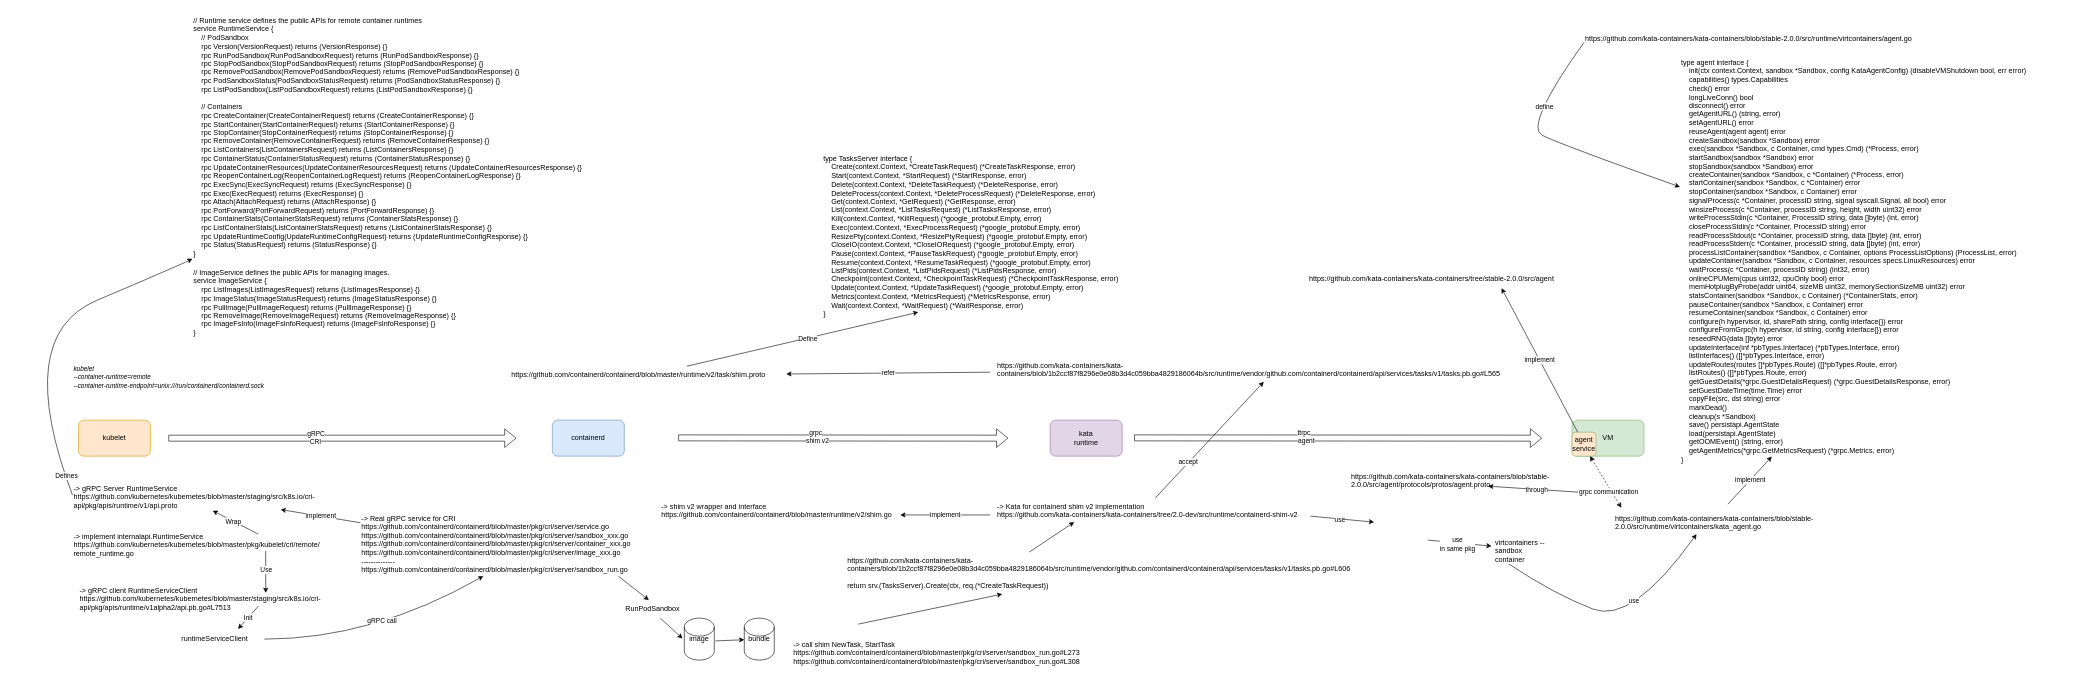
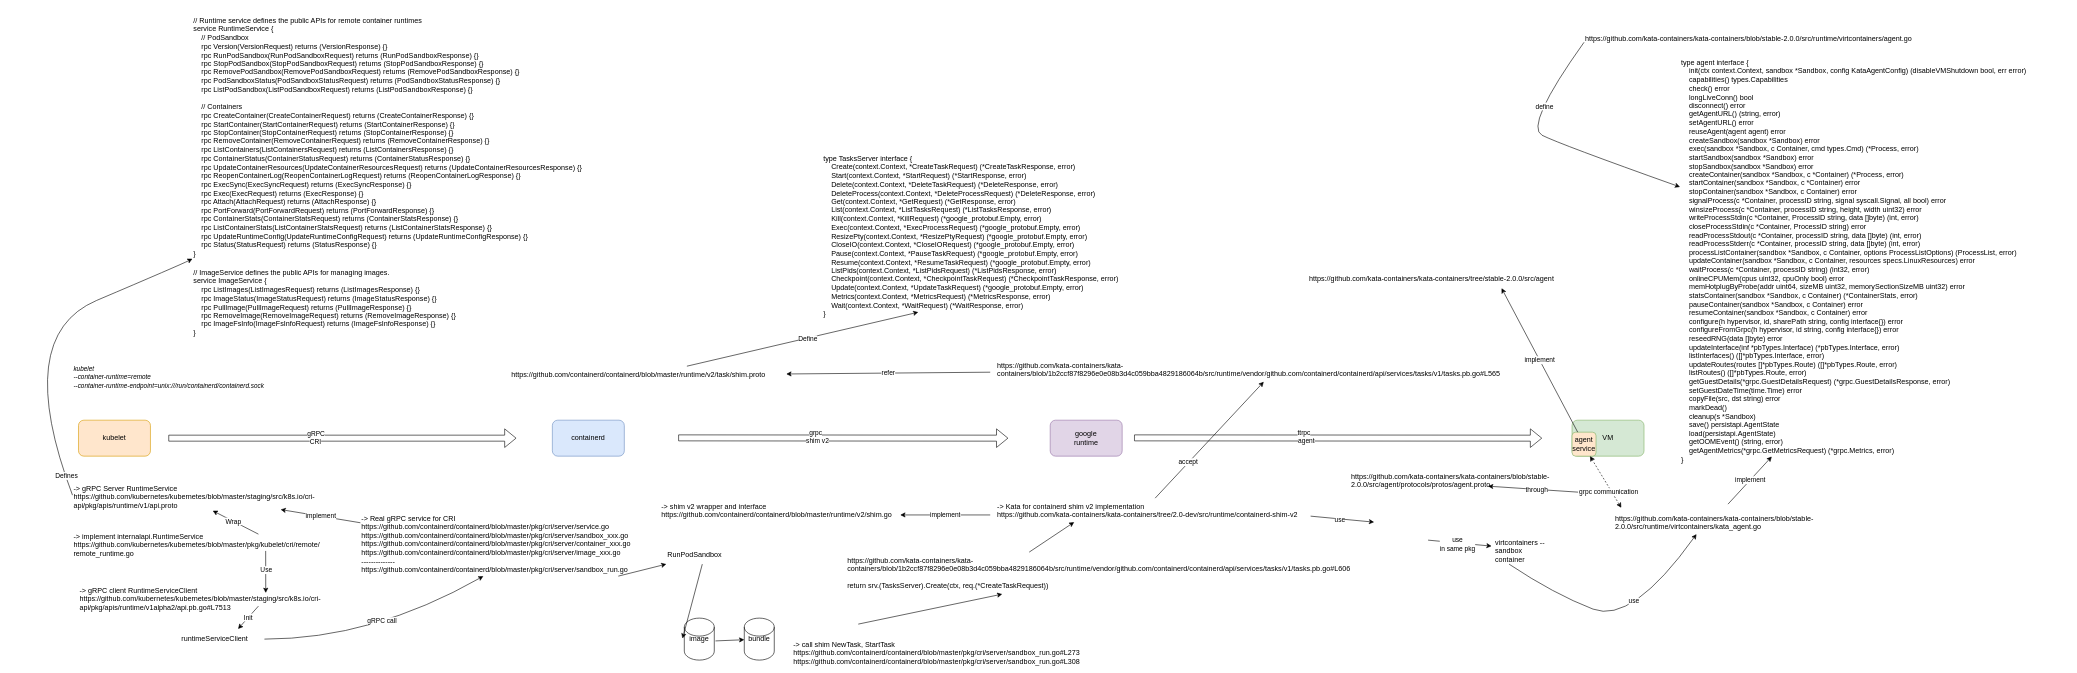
node "kata runtime": label "kata runtime" -> "google runtime"
node "RunPodSandbox": moved (660, 609) -> (702, 555)
